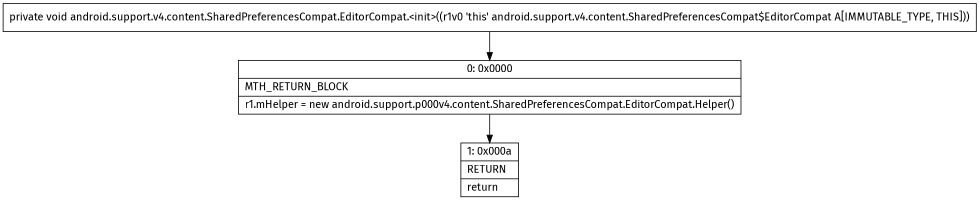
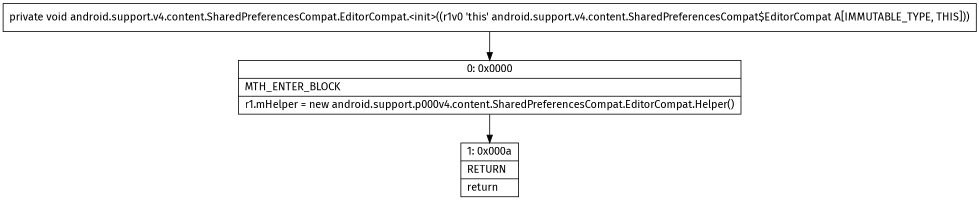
node "0: 0x0000": text "MTH_RETURN_BLOCK" -> "MTH_ENTER_BLOCK"
